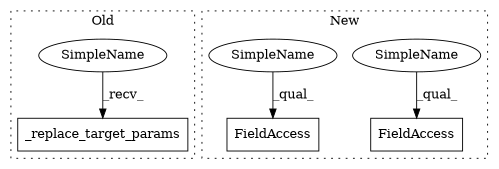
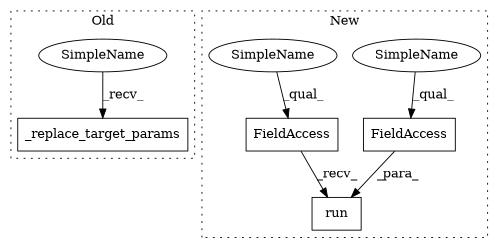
node "run": added
